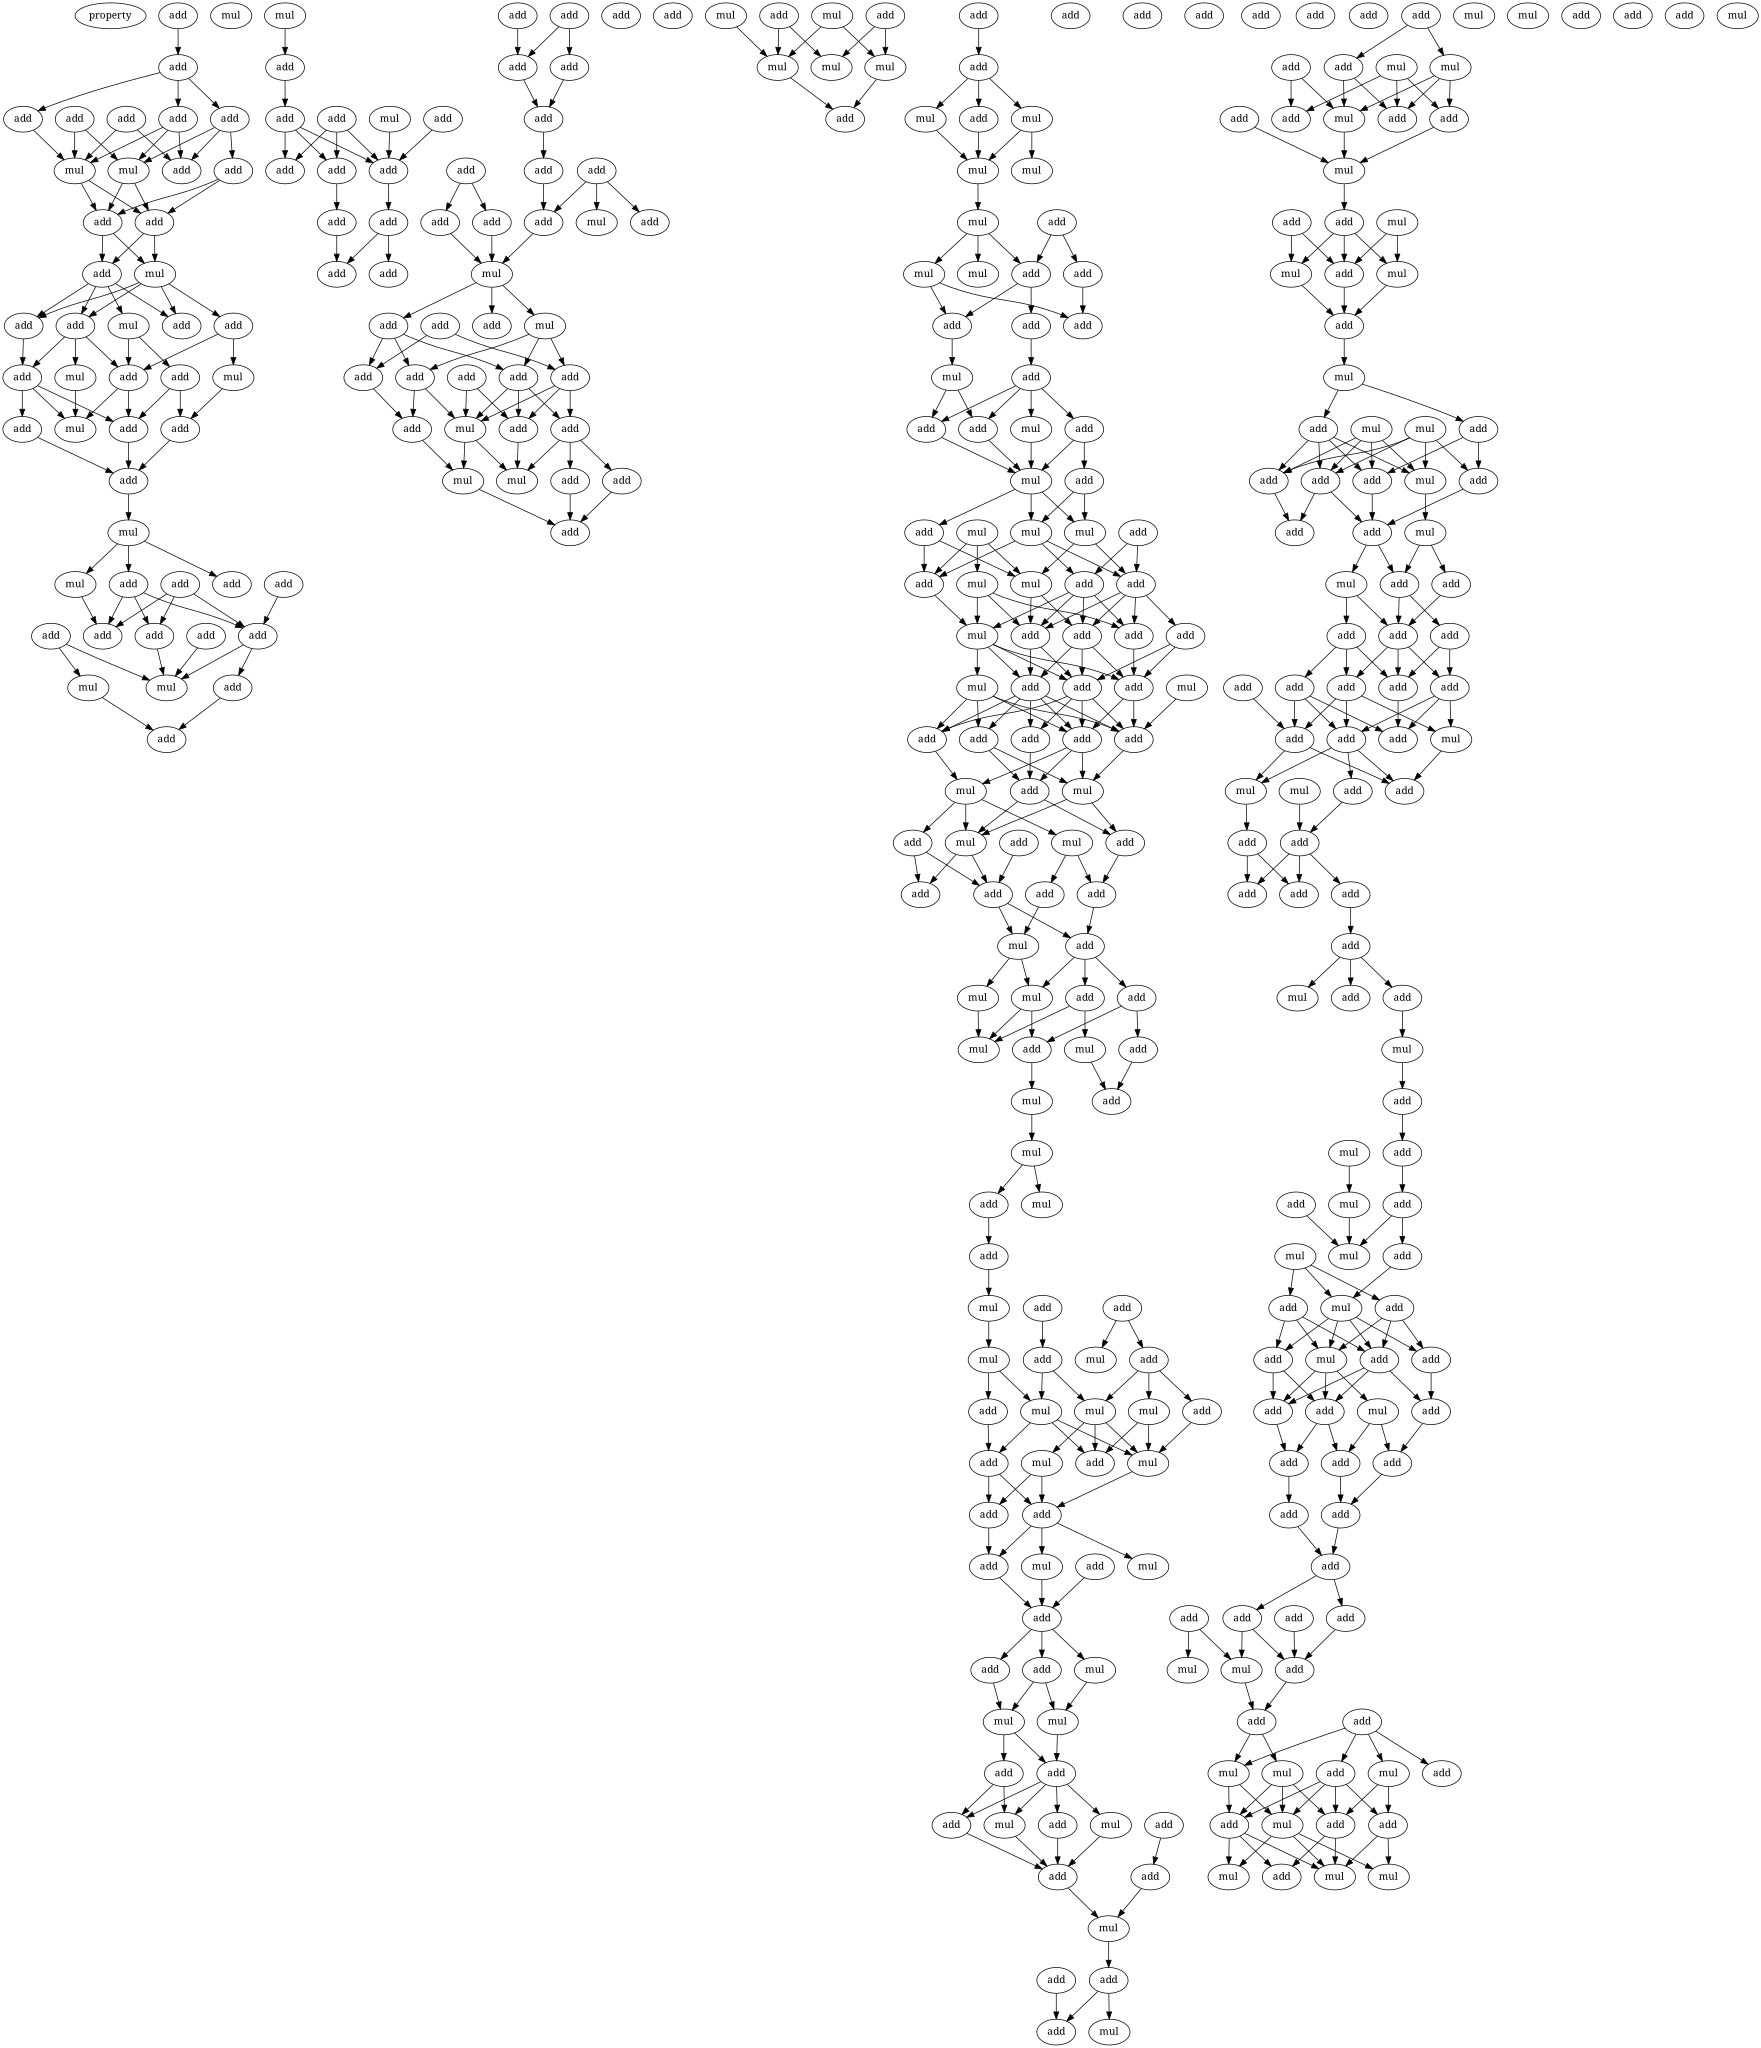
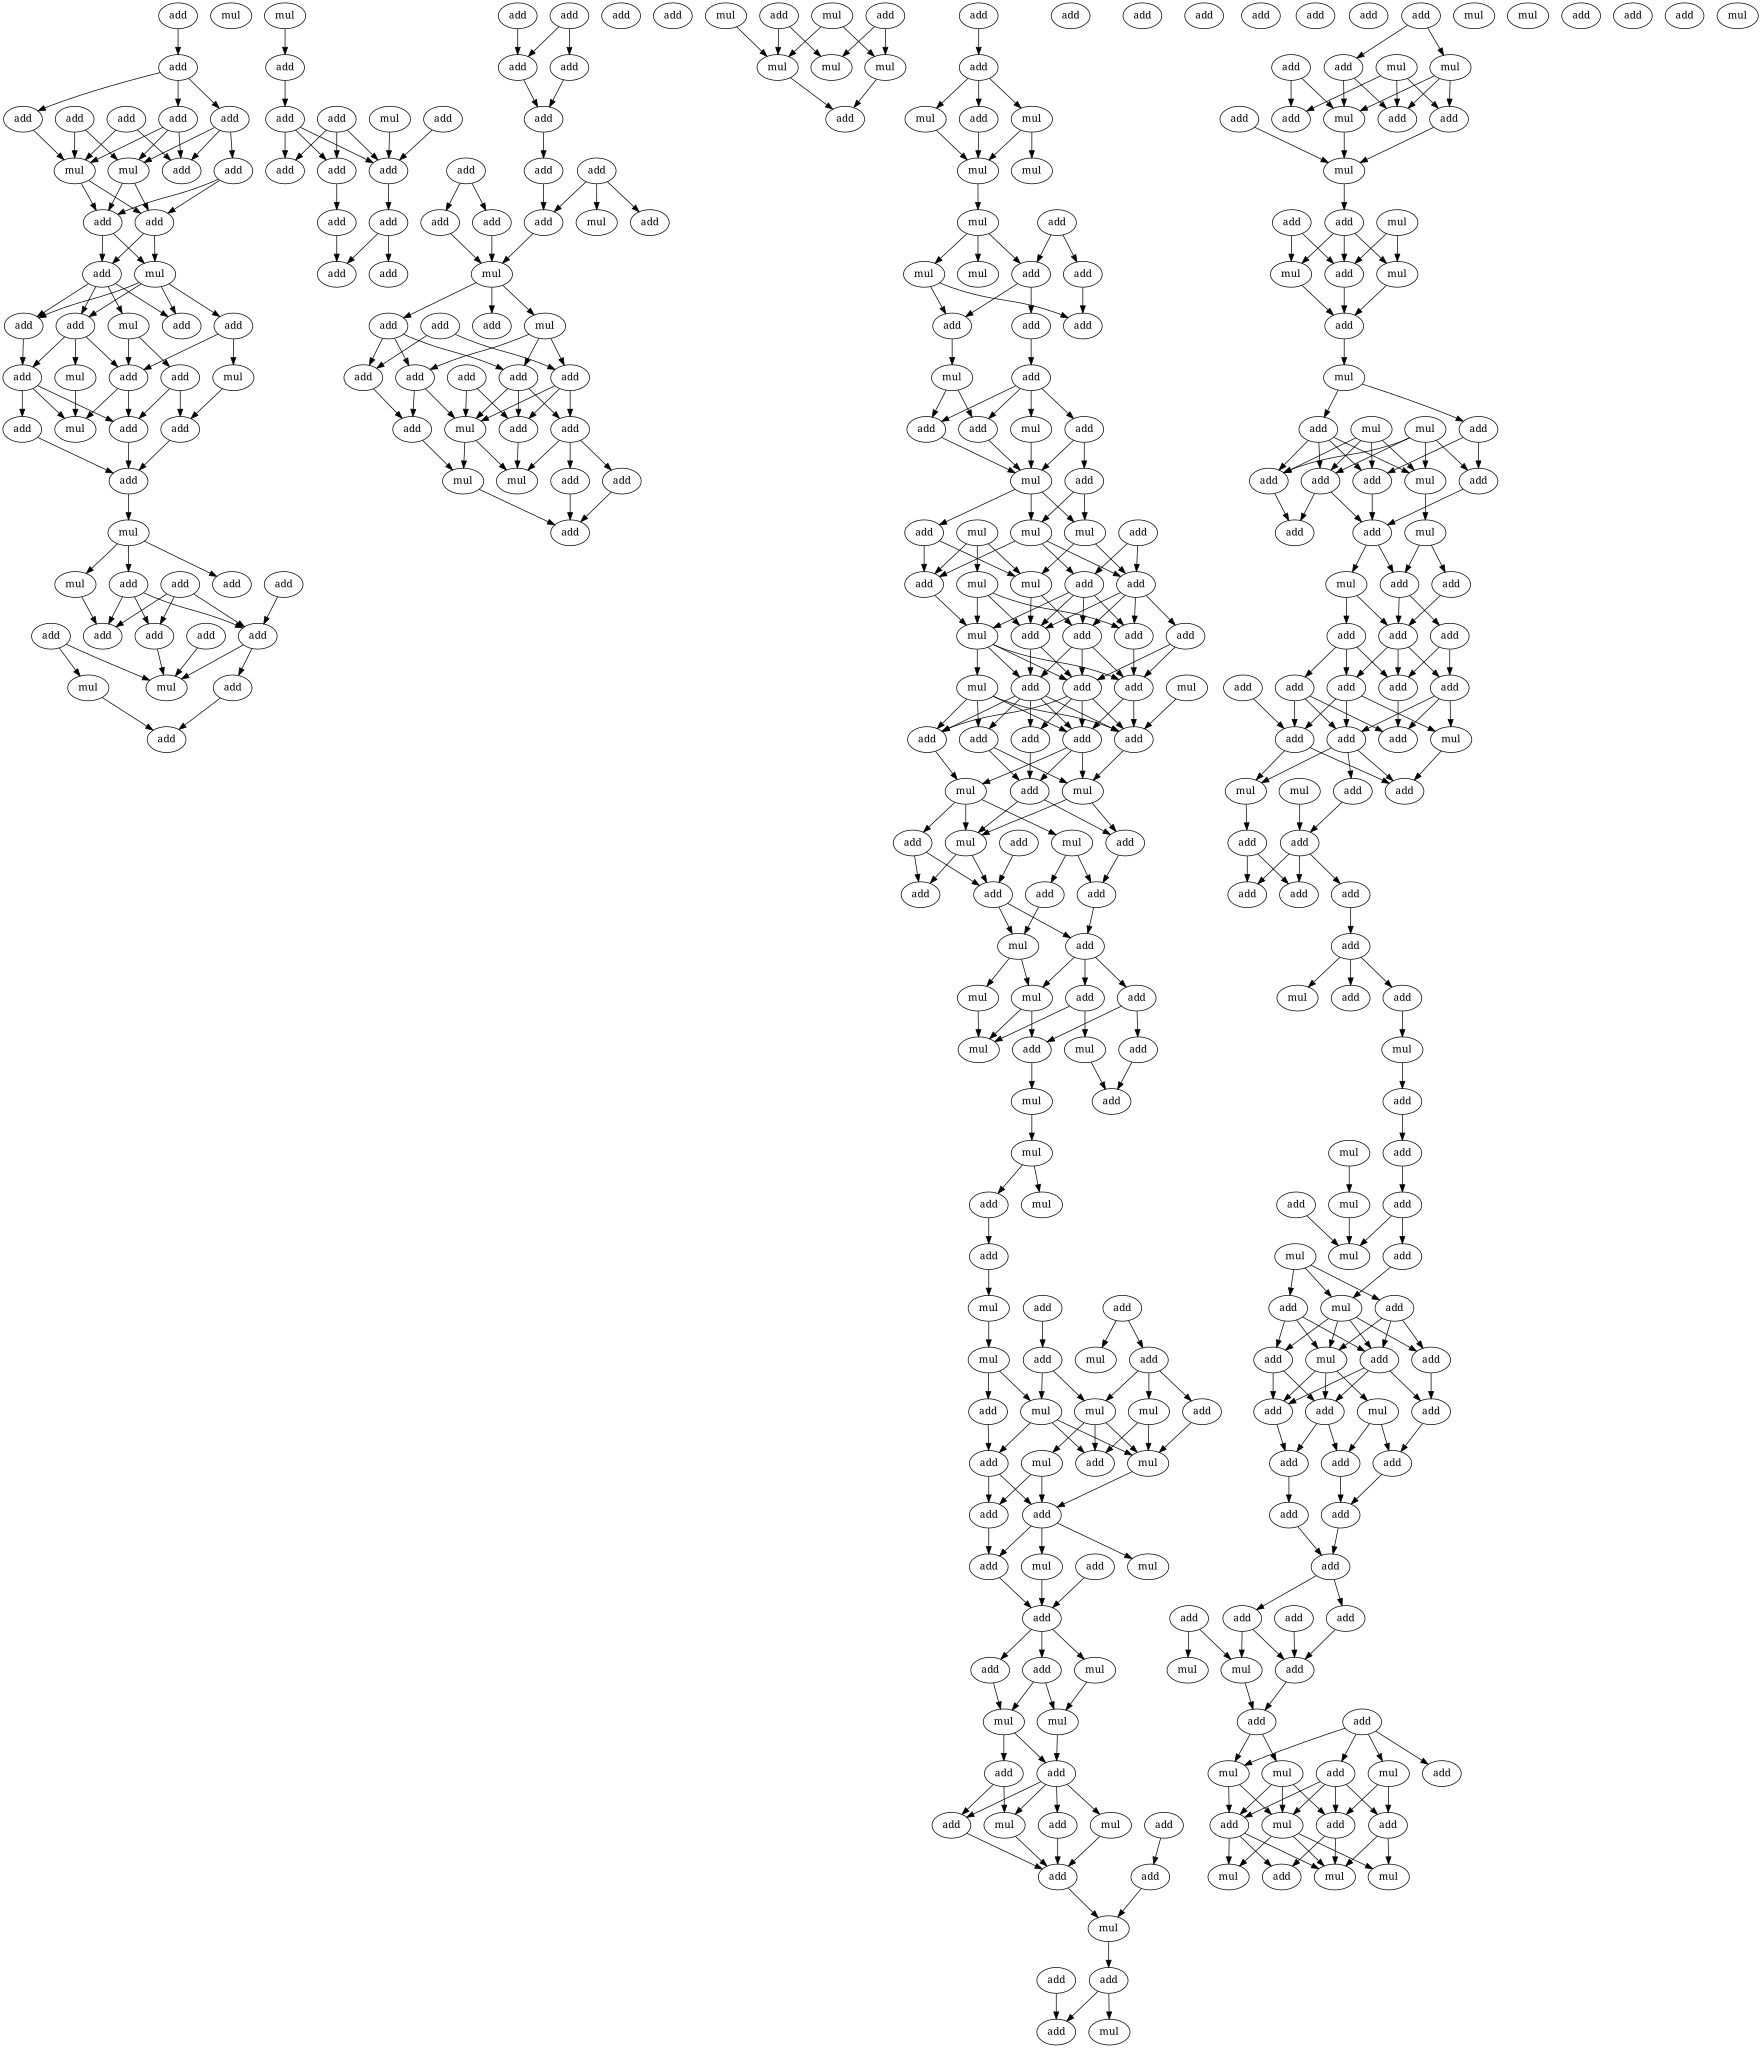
node "property": removed
